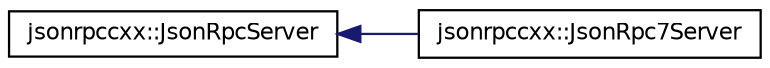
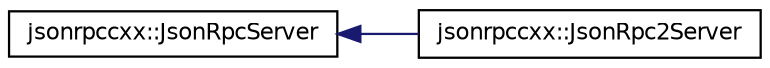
node "jsonrpccxx::JsonRpc7Server": label "jsonrpccxx::JsonRpc7Server" -> "jsonrpccxx::JsonRpc2Server"
